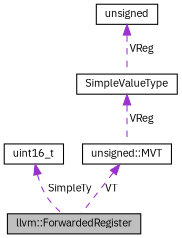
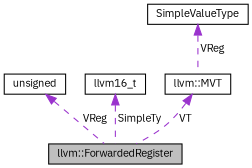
edge "SimpleValueType" -> "unsigned": now "llvm::ForwardedRegister" -> "unsigned"
node "uint16_t": label "uint16_t" -> "llvm16_t"
node "unsigned::MVT": label "unsigned::MVT" -> "llvm::MVT"
